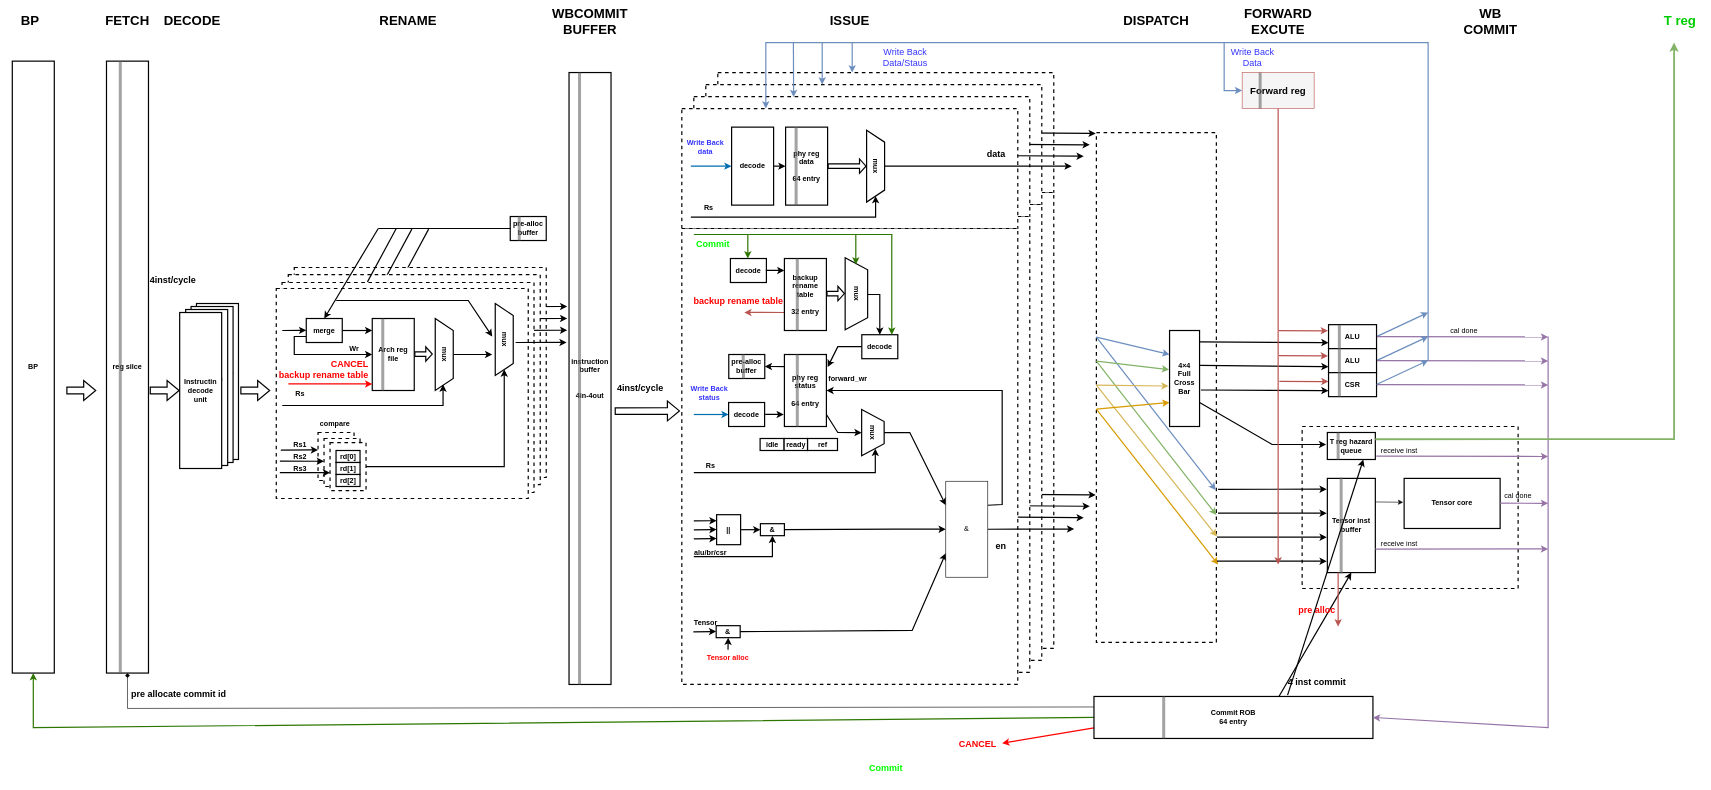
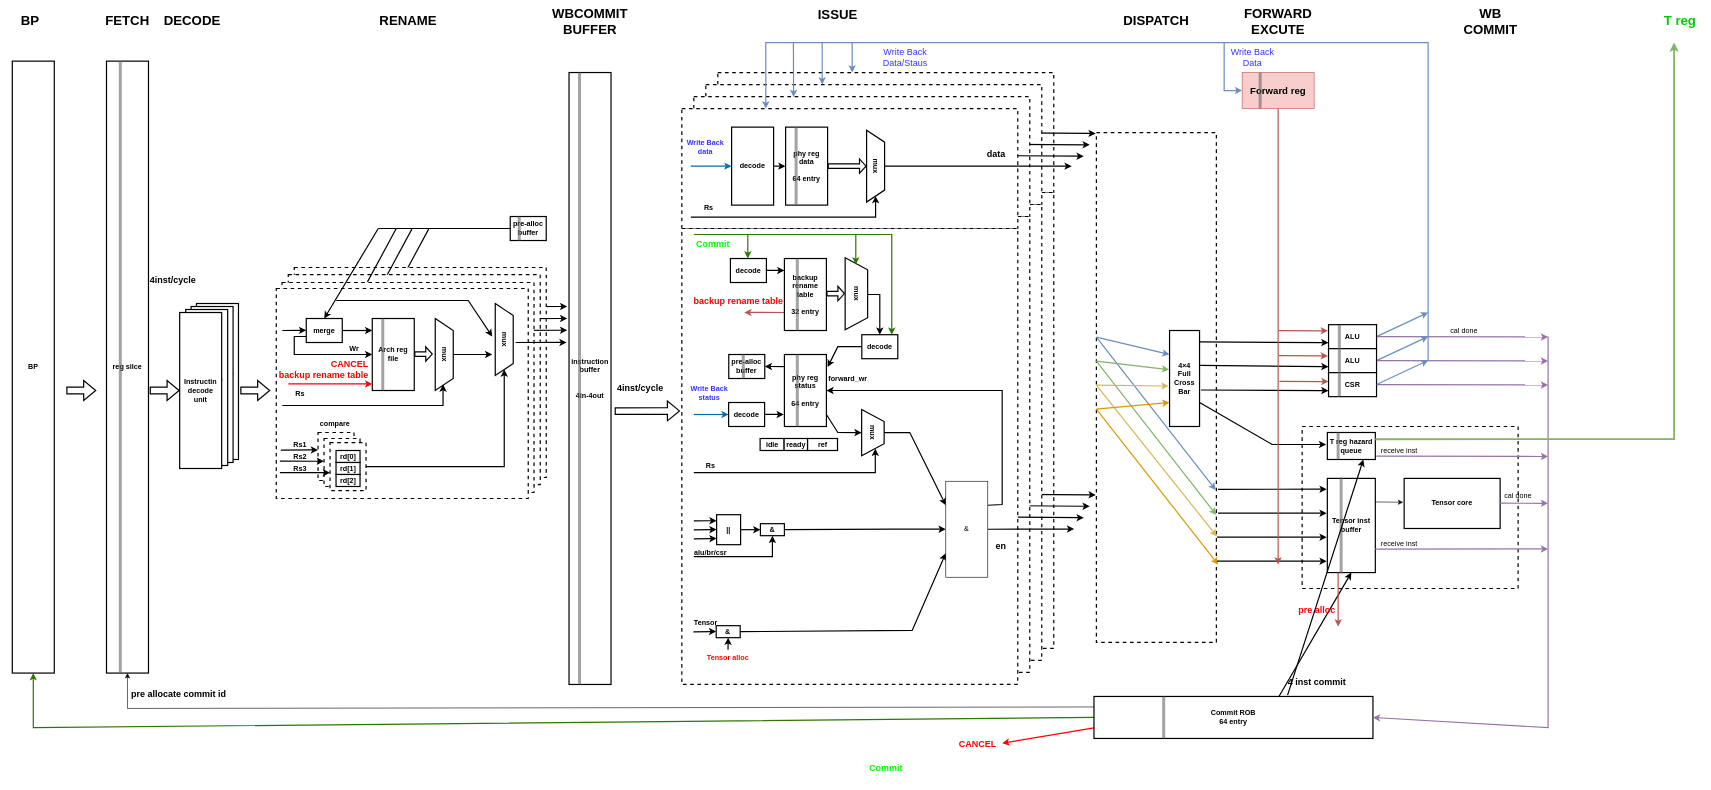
node "ISSUE": moved (850, 21) -> (838, 15)
node "Forward reg": fillcolor #f5f5f5 -> #f8cecc
edge "Commit ROB 64 entry" -> "reg silce": arrowhead diamond -> classic
